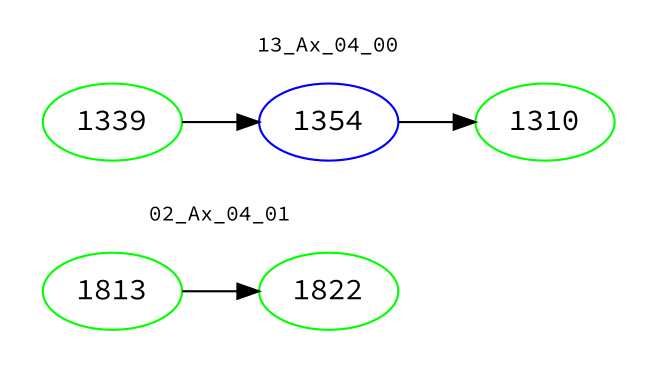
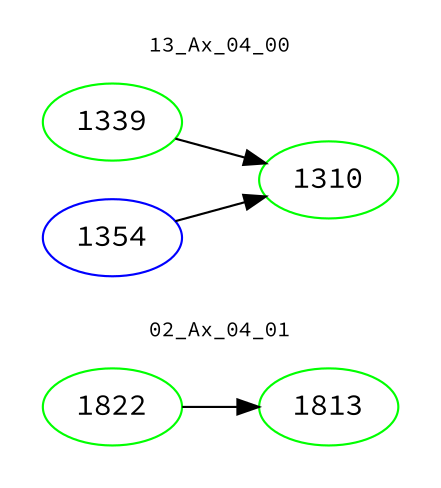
edge "1339" -> "1354": now "1339" -> "1310"
edge "1813" -> "1822": reversed
